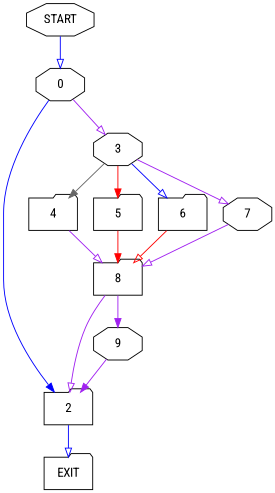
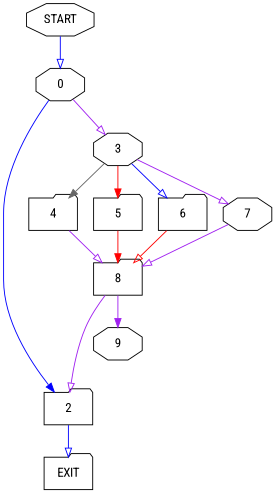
edge "9" -> "2": removed
